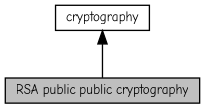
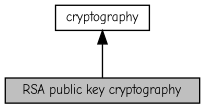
node "RSA public public cryptography": label "RSA public public cryptography" -> "RSA public key cryptography"
